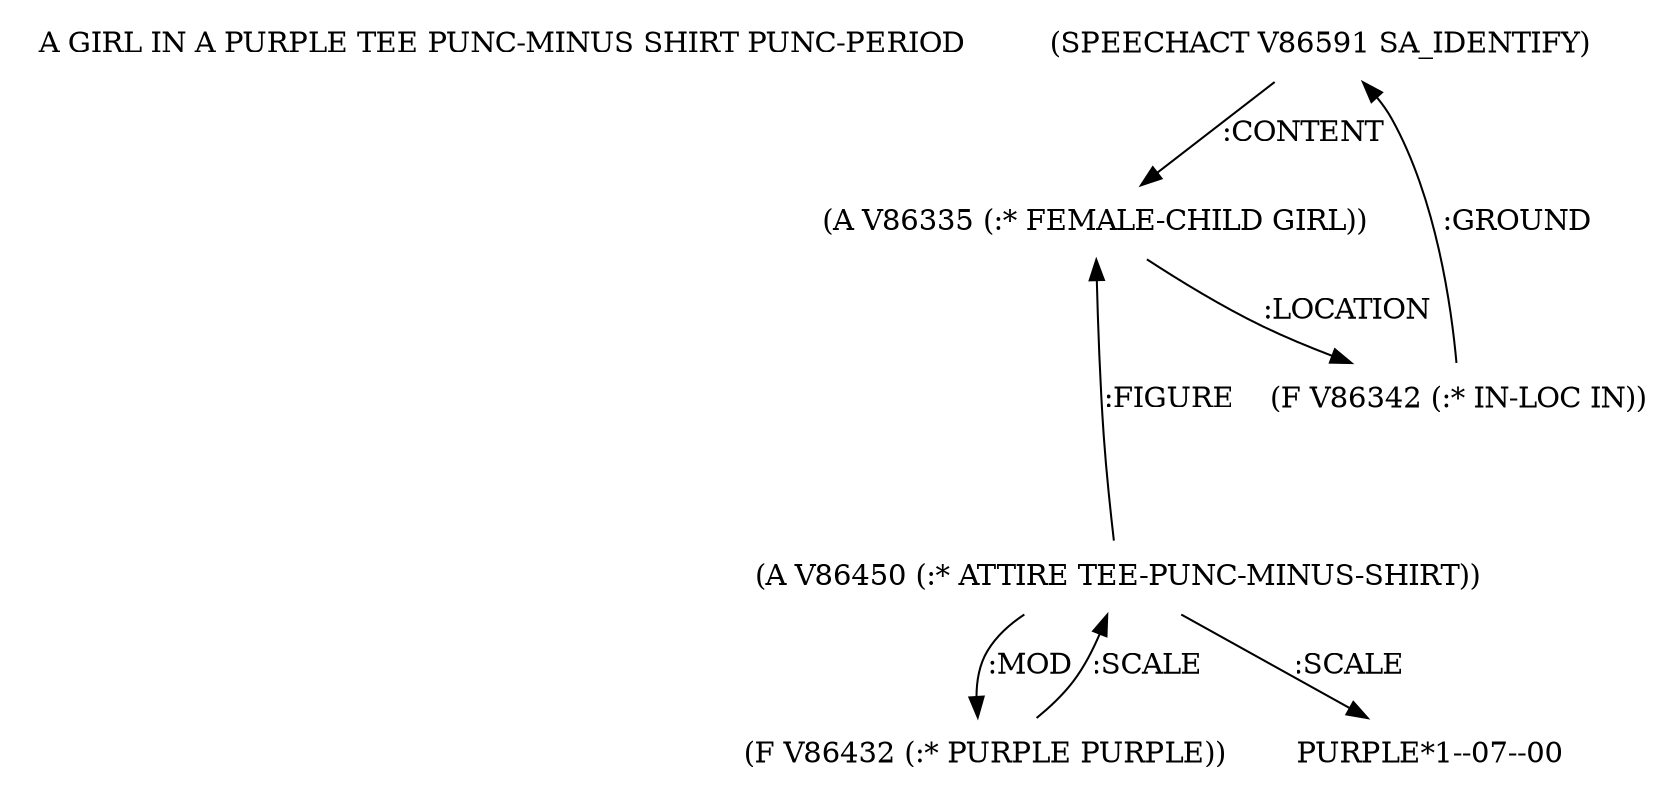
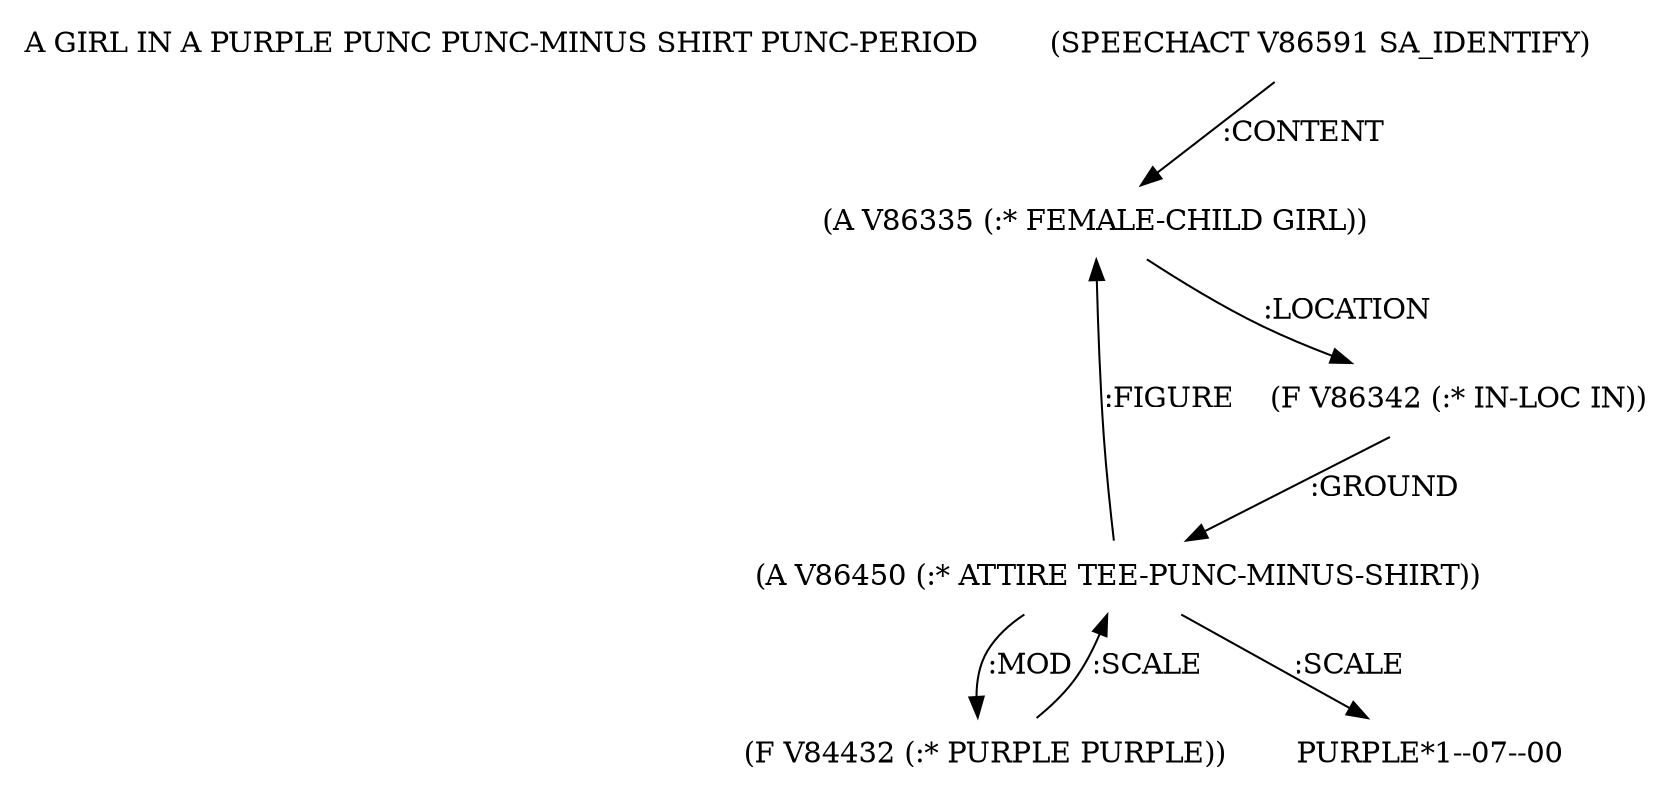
node "A GIRL IN A PURPLE TEE PUNC-MINUS SHIRT PUNC-PERIOD": label "A GIRL IN A PURPLE TEE PUNC-MINUS SHIRT PUNC-PERIOD" -> "A GIRL IN A PURPLE PUNC PUNC-MINUS SHIRT PUNC-PERIOD"
edge "(F V86342 (:* IN-LOC IN))" -> "(SPEECHACT V86591 SA_IDENTIFY)": now "(F V86342 (:* IN-LOC IN))" -> "(A V86450 (:* ATTIRE TEE-PUNC-MINUS-SHIRT))"
node "(F V86432 (:* PURPLE PURPLE))": label "(F V86432 (:* PURPLE PURPLE))" -> "(F V84432 (:* PURPLE PURPLE))"
